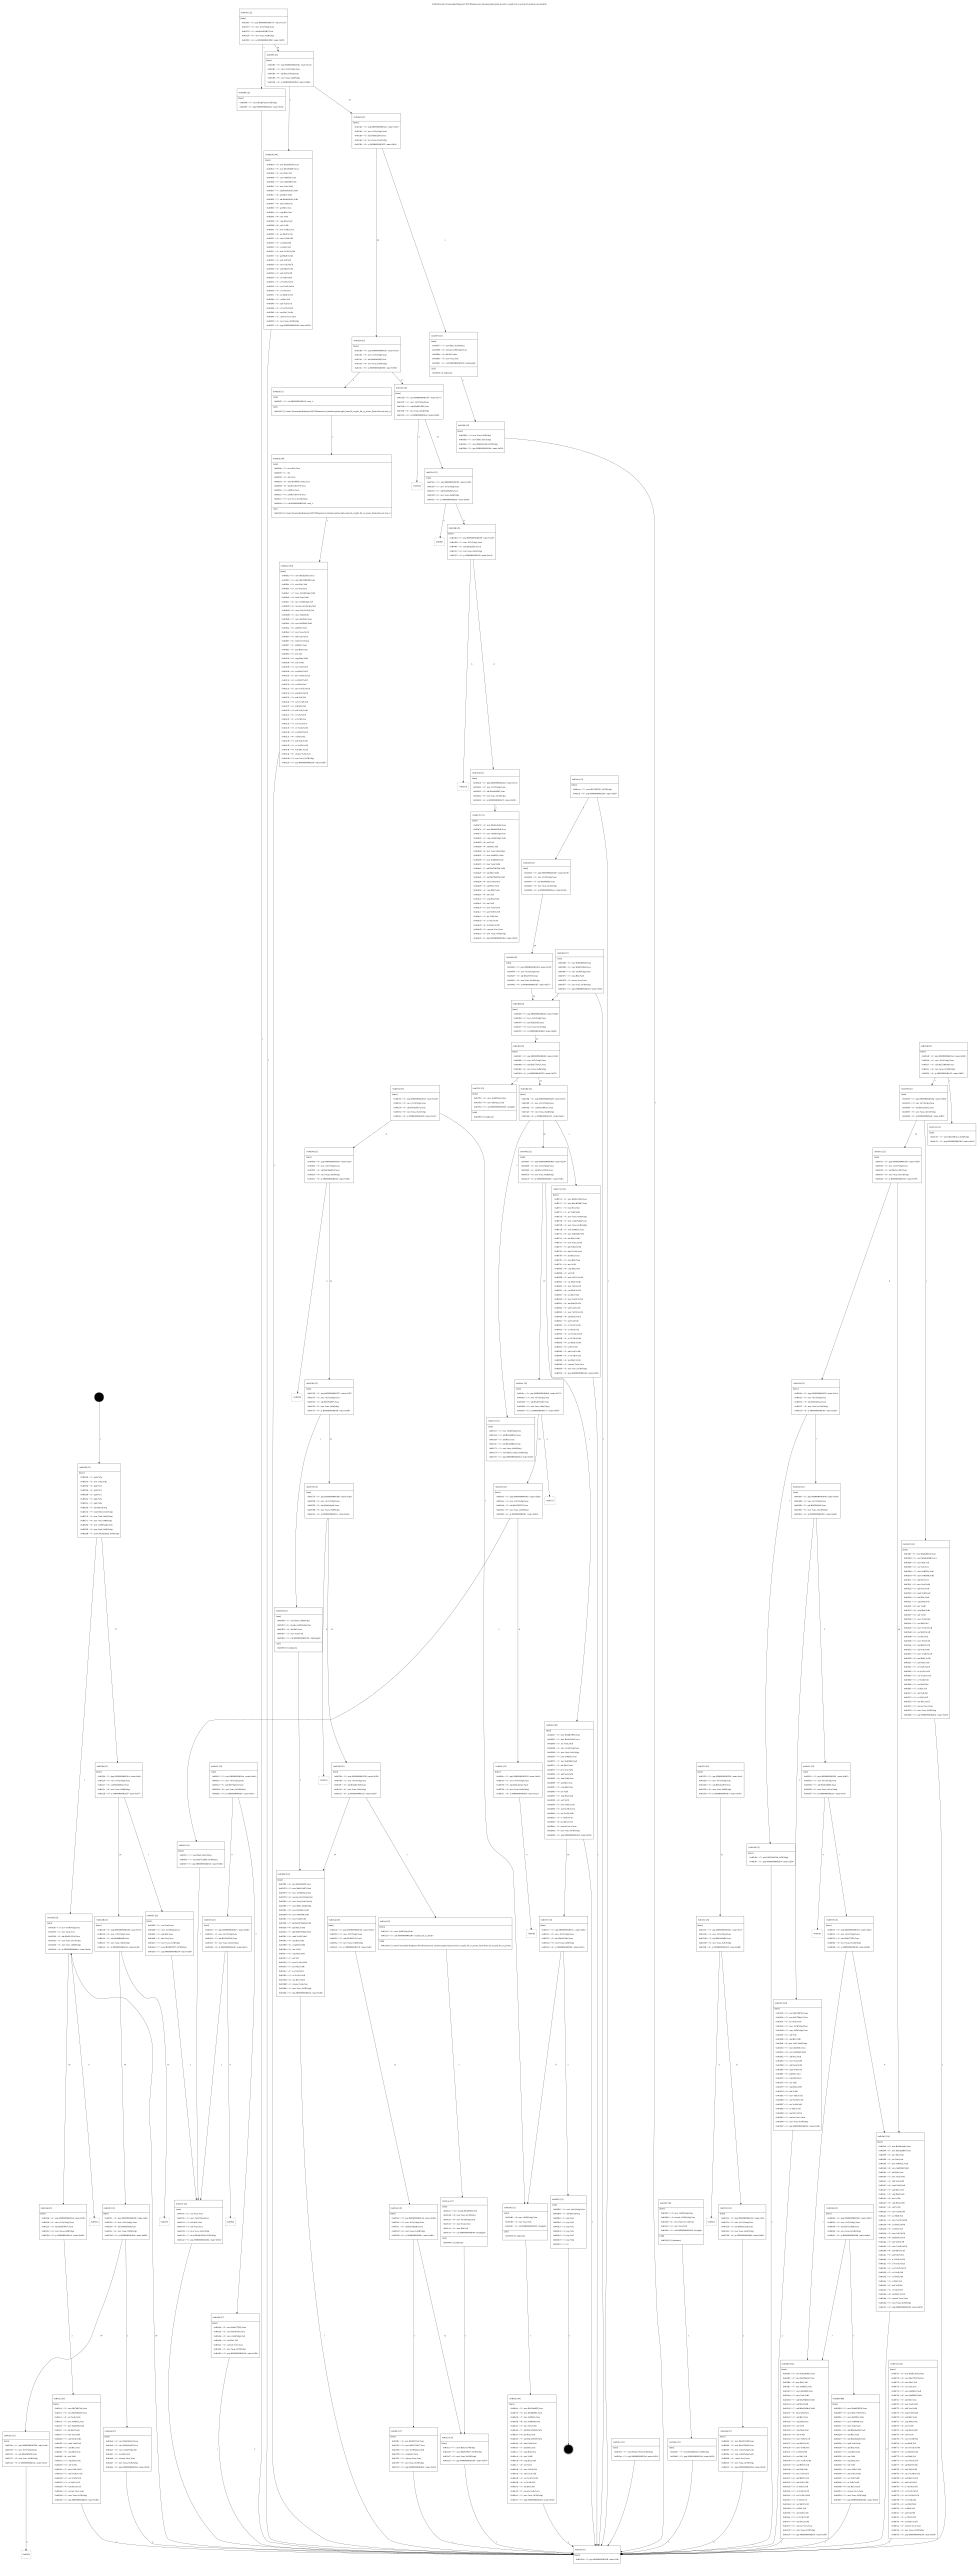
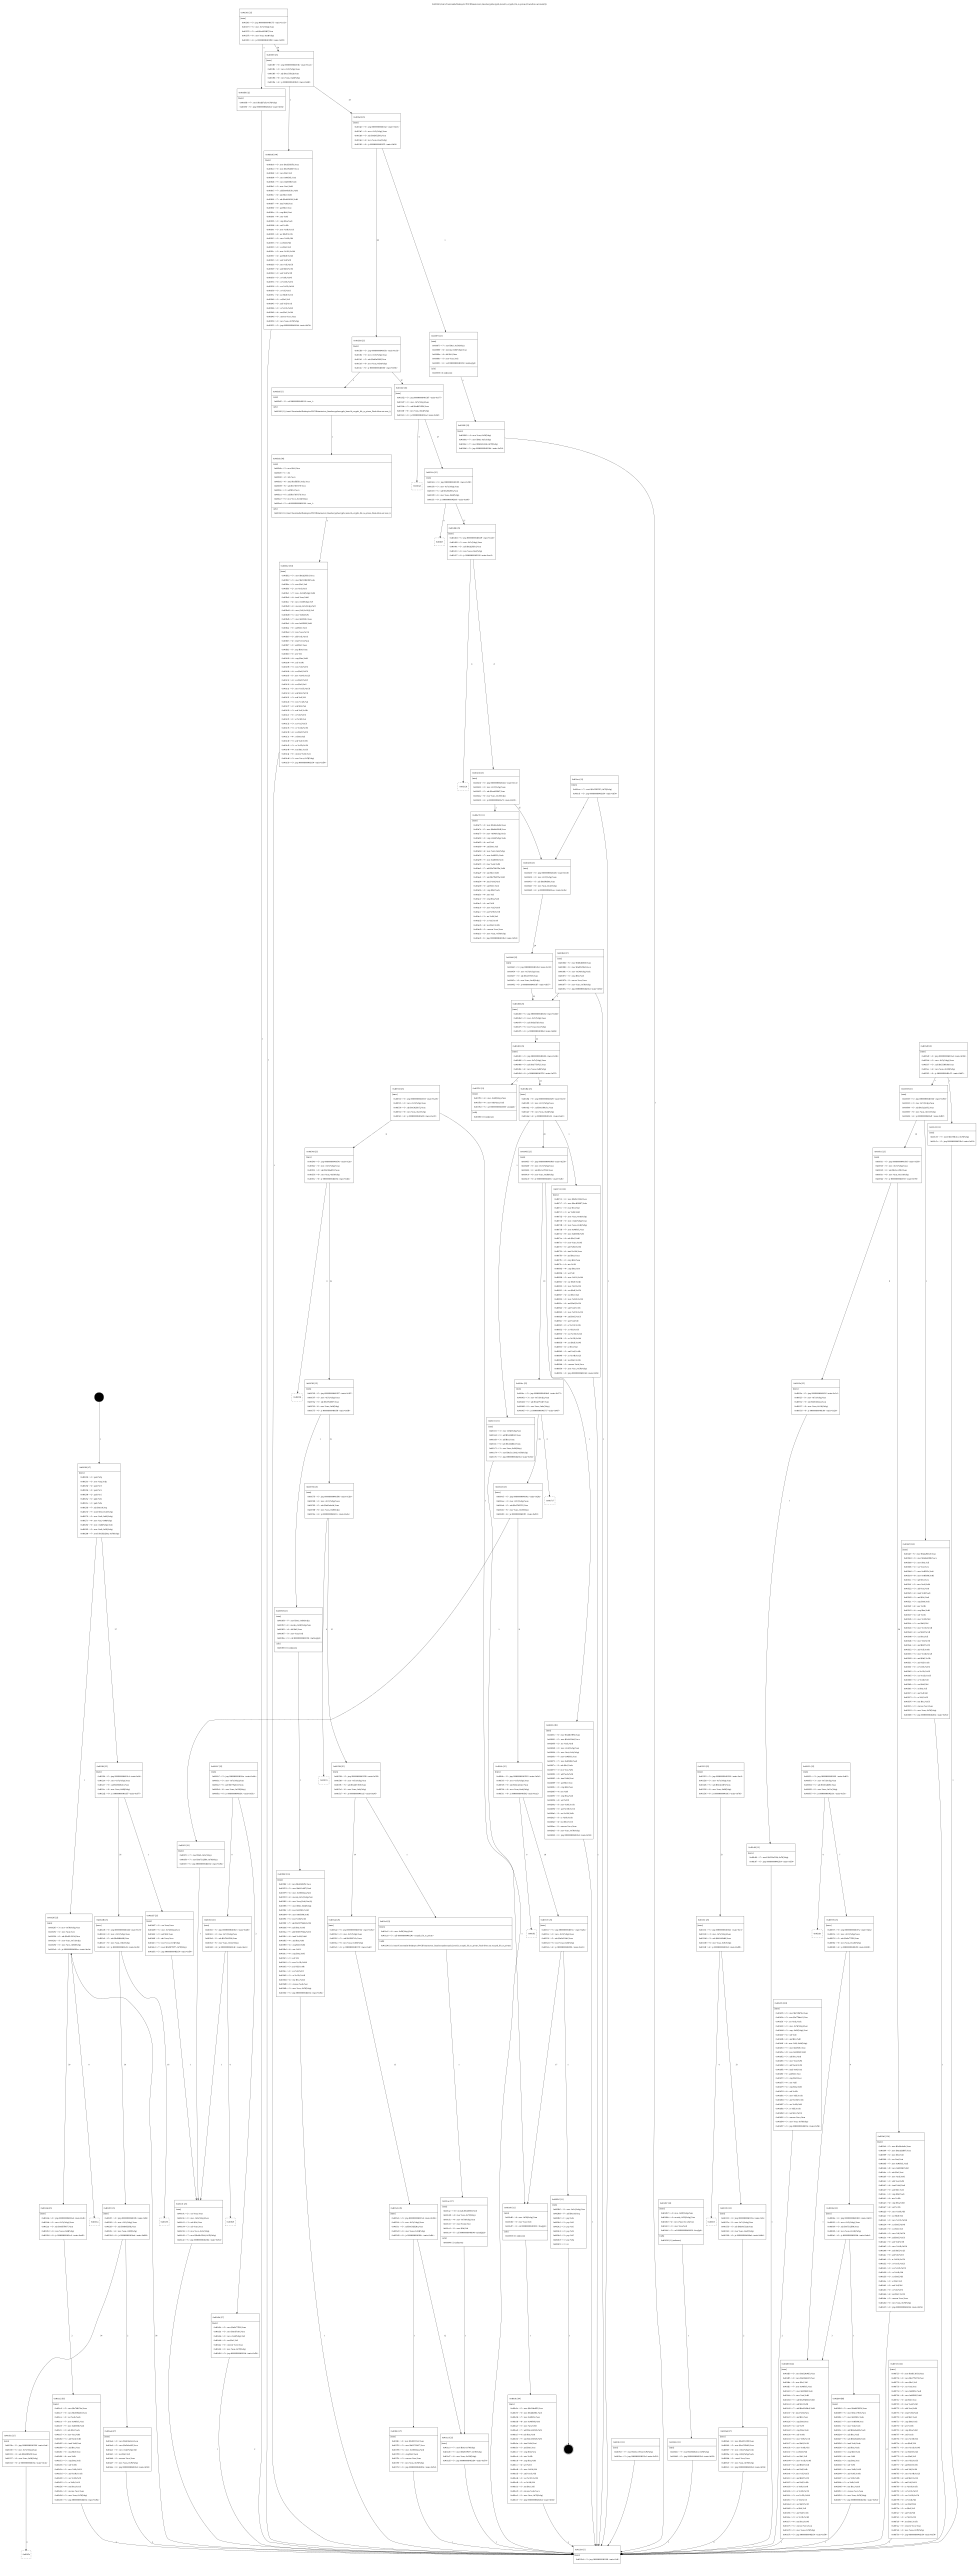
edge "0x40141d [25]" -> "0x401436 [25]": added, label "25"
node "0x401643 [25]": removed
edge "0x401594 [25]" -> "0x40196f [116]": now "0x401594 [25]" -> "0x4015ad [25]"
edge "0x40205c [89]" -> "0x401517 [25]": now "0x4014fe [25]" -> "0x401517 [25]"
edge "0x401c55 [12]" -> "0x4021b4 [5]": added, label "1"
edge "0x401c61 [31]" -> "0x4021b4 [5]": added, label "1"
edge "0x401675 [25]" -> "0x4019ef [134]": now "0x401675 [25]" -> "0x40168e [25]"
